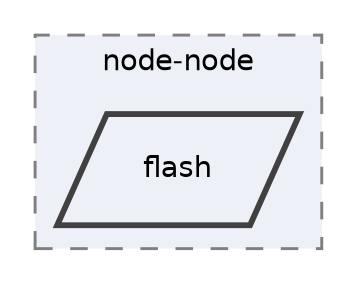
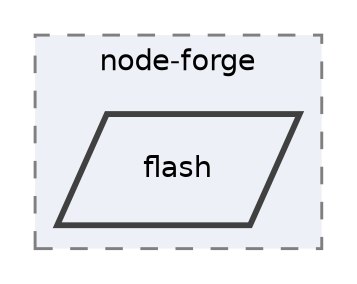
cluster "node-node": label "node-node" -> "node-forge"
